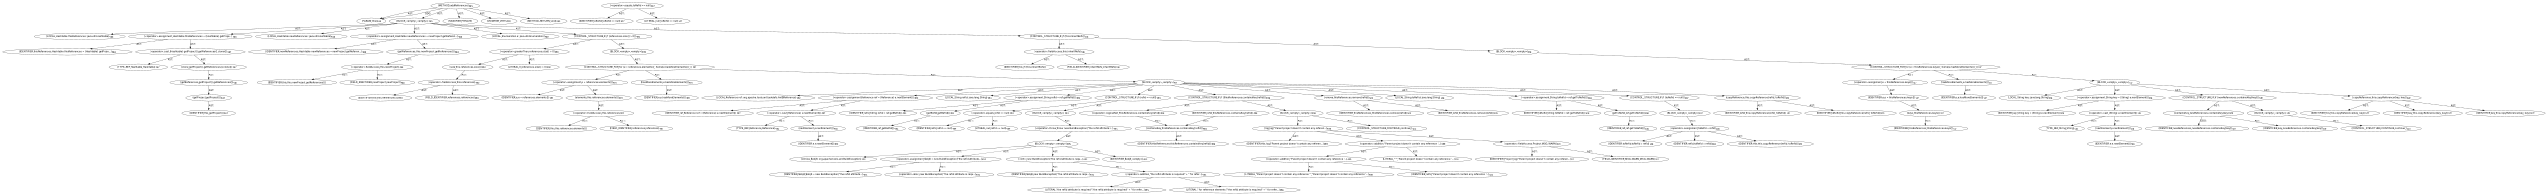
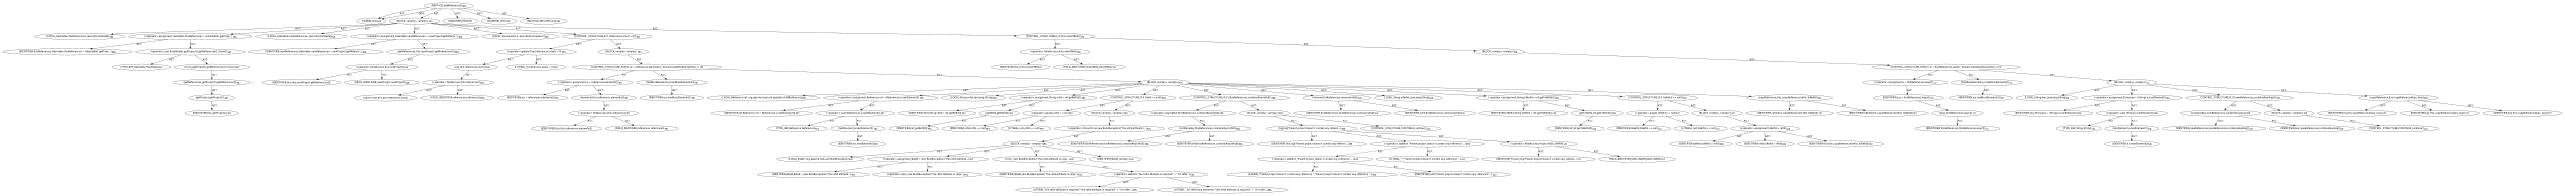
edge "(CONTROL_STRUCTURE,IF,if (toRefid == null))" -> "(<operator>.equals,toRefid == null)": added, label "AST:"
edge "(IDENTIFIER,refid,thisReferences.containsKey(refid))" -> "(containsKey,thisReferences.containsKey(refid))": reversed
